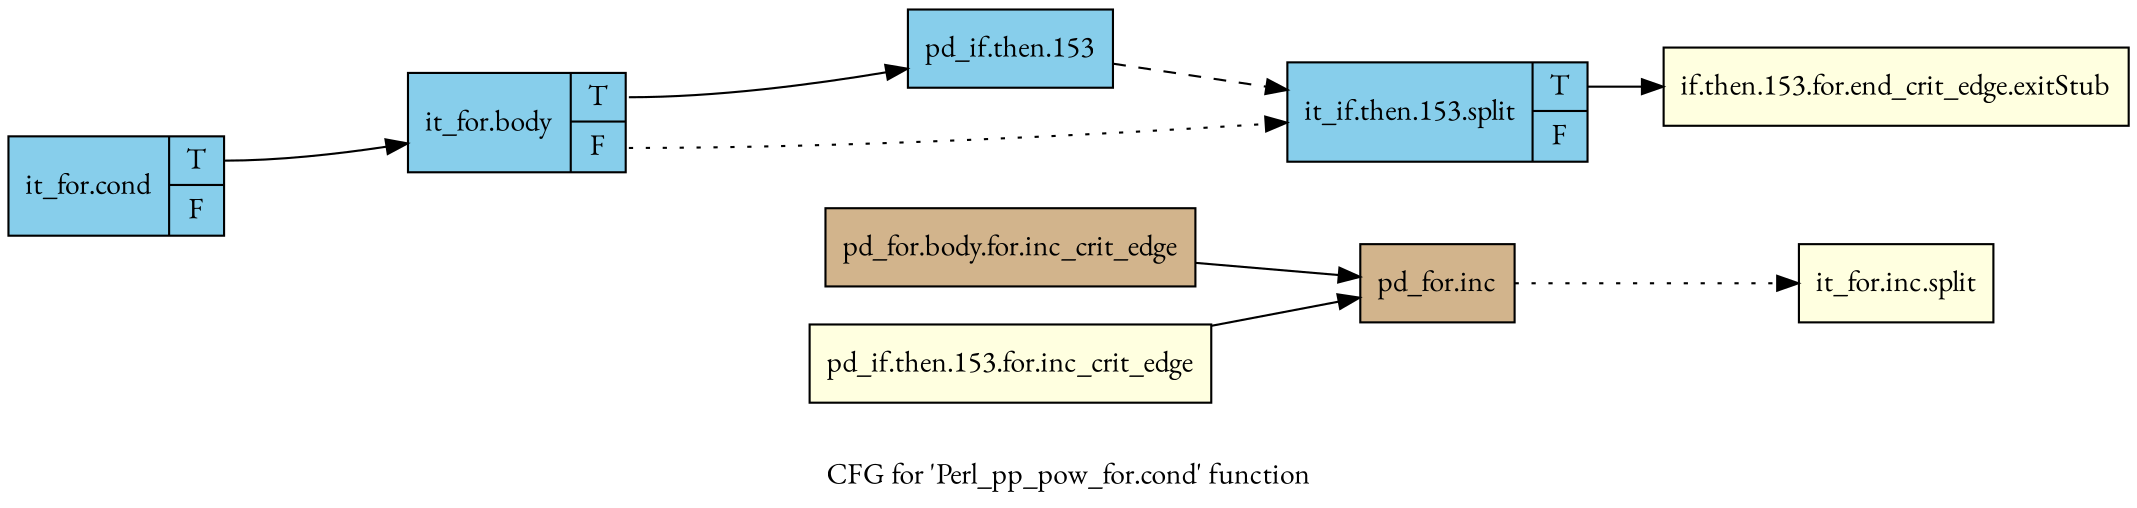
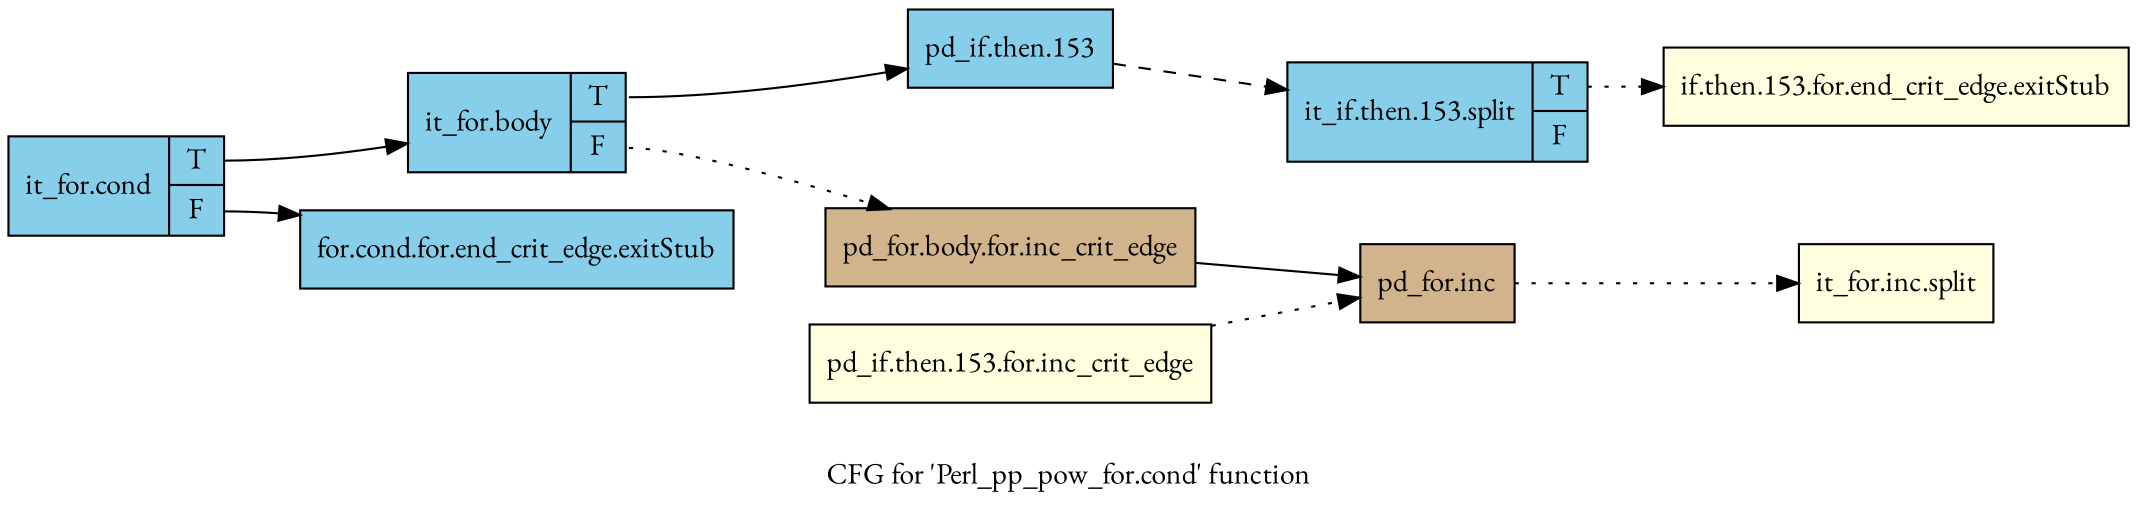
edge "it_if.then.153.split" -> "if.then.153.for.end_crit_edge.exitStub": style solid -> dotted
edge "it_for.body" -> "it_if.then.153.split": now "it_for.body" -> "pd_for.body.for.inc_crit_edge"
node "for.cond.for.end_crit_edge.exitStub": added
edge "pd_if.then.153.for.inc_crit_edge" -> "pd_for.inc": style solid -> dotted
